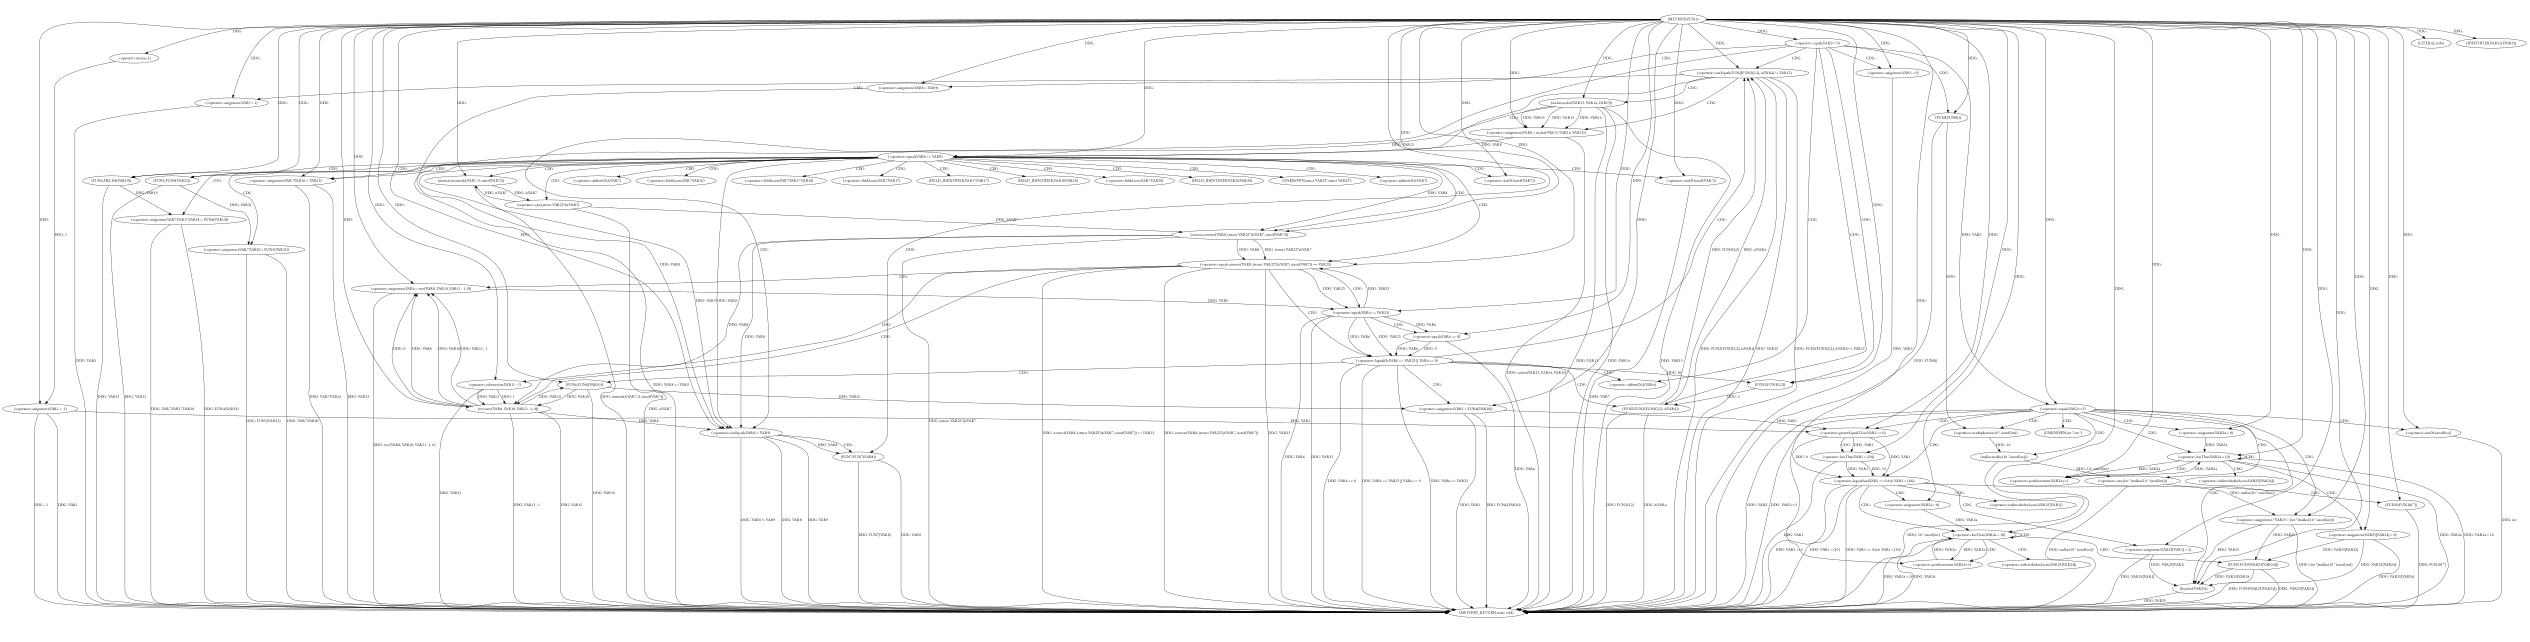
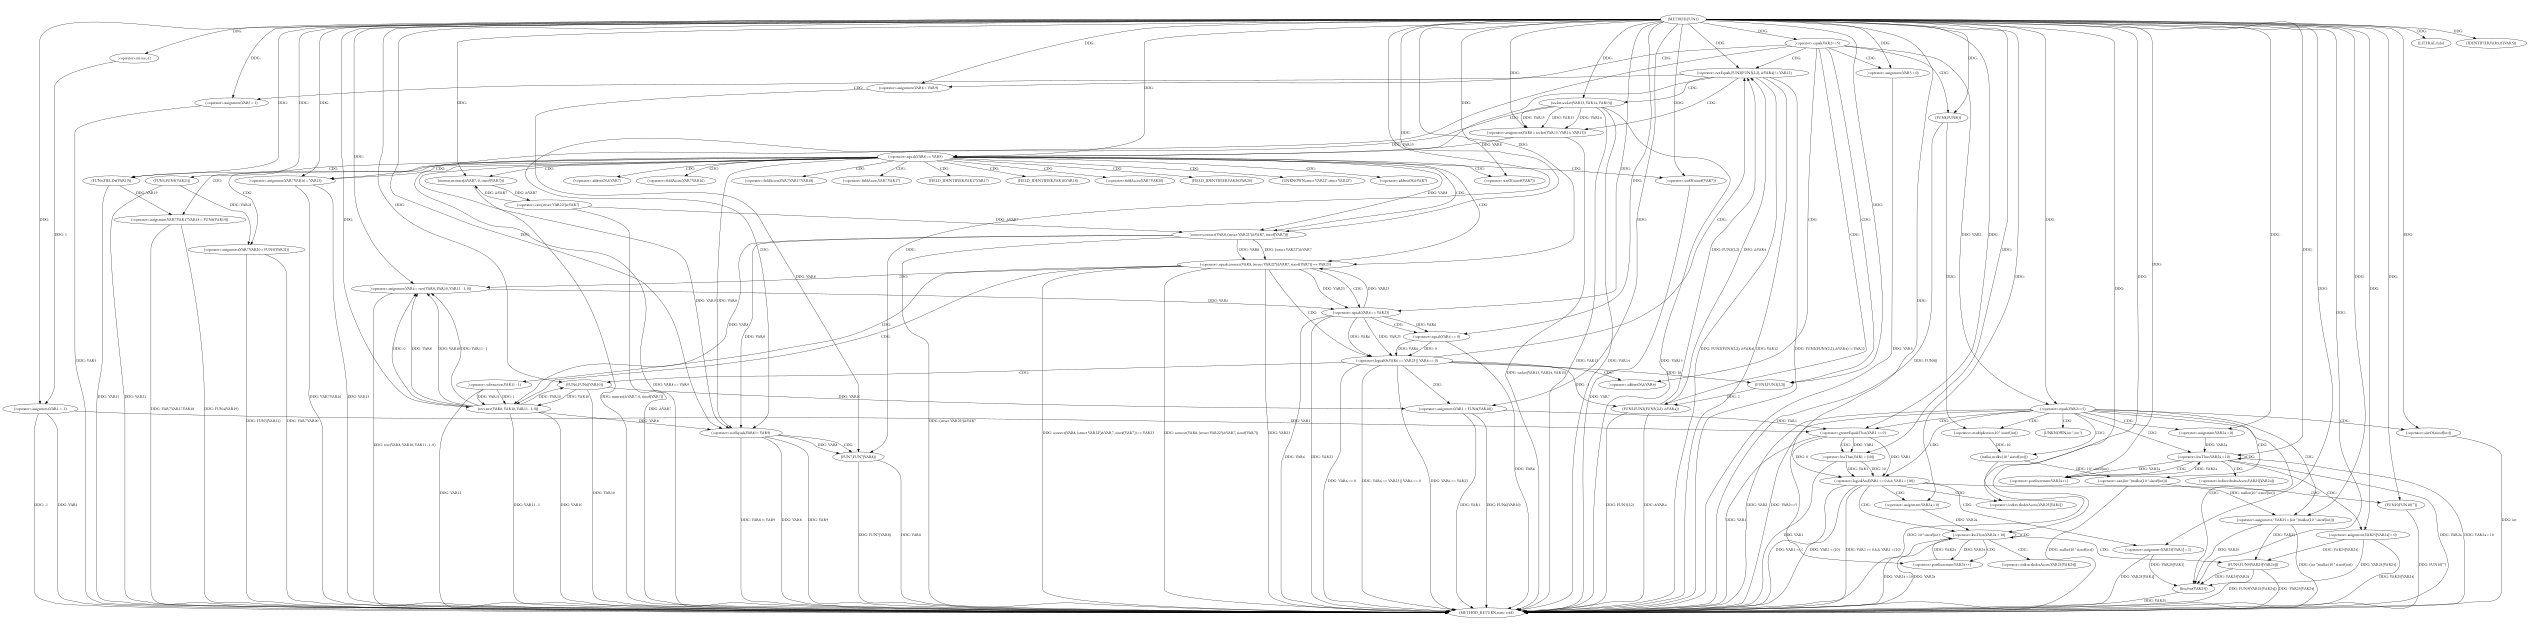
edge "(METHOD,FUN1)" -> "(<operator>.subtraction,VAR11 - 1)": now "(METHOD,FUN1)" -> "(<operator>.indirectIndexAccess,VAR25[VAR1])"
edge "(<operator>.assignment,VAR8 = VAR9)" -> "(<operator>.notEquals,VAR8 != VAR9)": now "(<operator>.assignment,VAR8 = VAR9)" -> "(FUN7,FUN7(VAR8))"
edge "(<operator>.equals,VAR8 == VAR9)" -> "(<operator>.cast,(struct VAR22*)&VAR7)": removed, label "CDG:"
edge "(<operator>.equals,VAR8 == VAR9)" -> "(FUN5,FUN5(VAR21))": removed, label "CDG:"
edge "(<operator>.logicalOr,VAR6 == VAR23 || VAR6 == 0)" -> "(FUN2,FUN2(FUN3(2,2), &VAR4))": label "CDG: " -> "DDG: -1"
edge "(<operator>.greaterEqualsThan,VAR1 >= 0)" -> "(METHOD_RETURN,static void)": added, label "DDG: VAR1"
